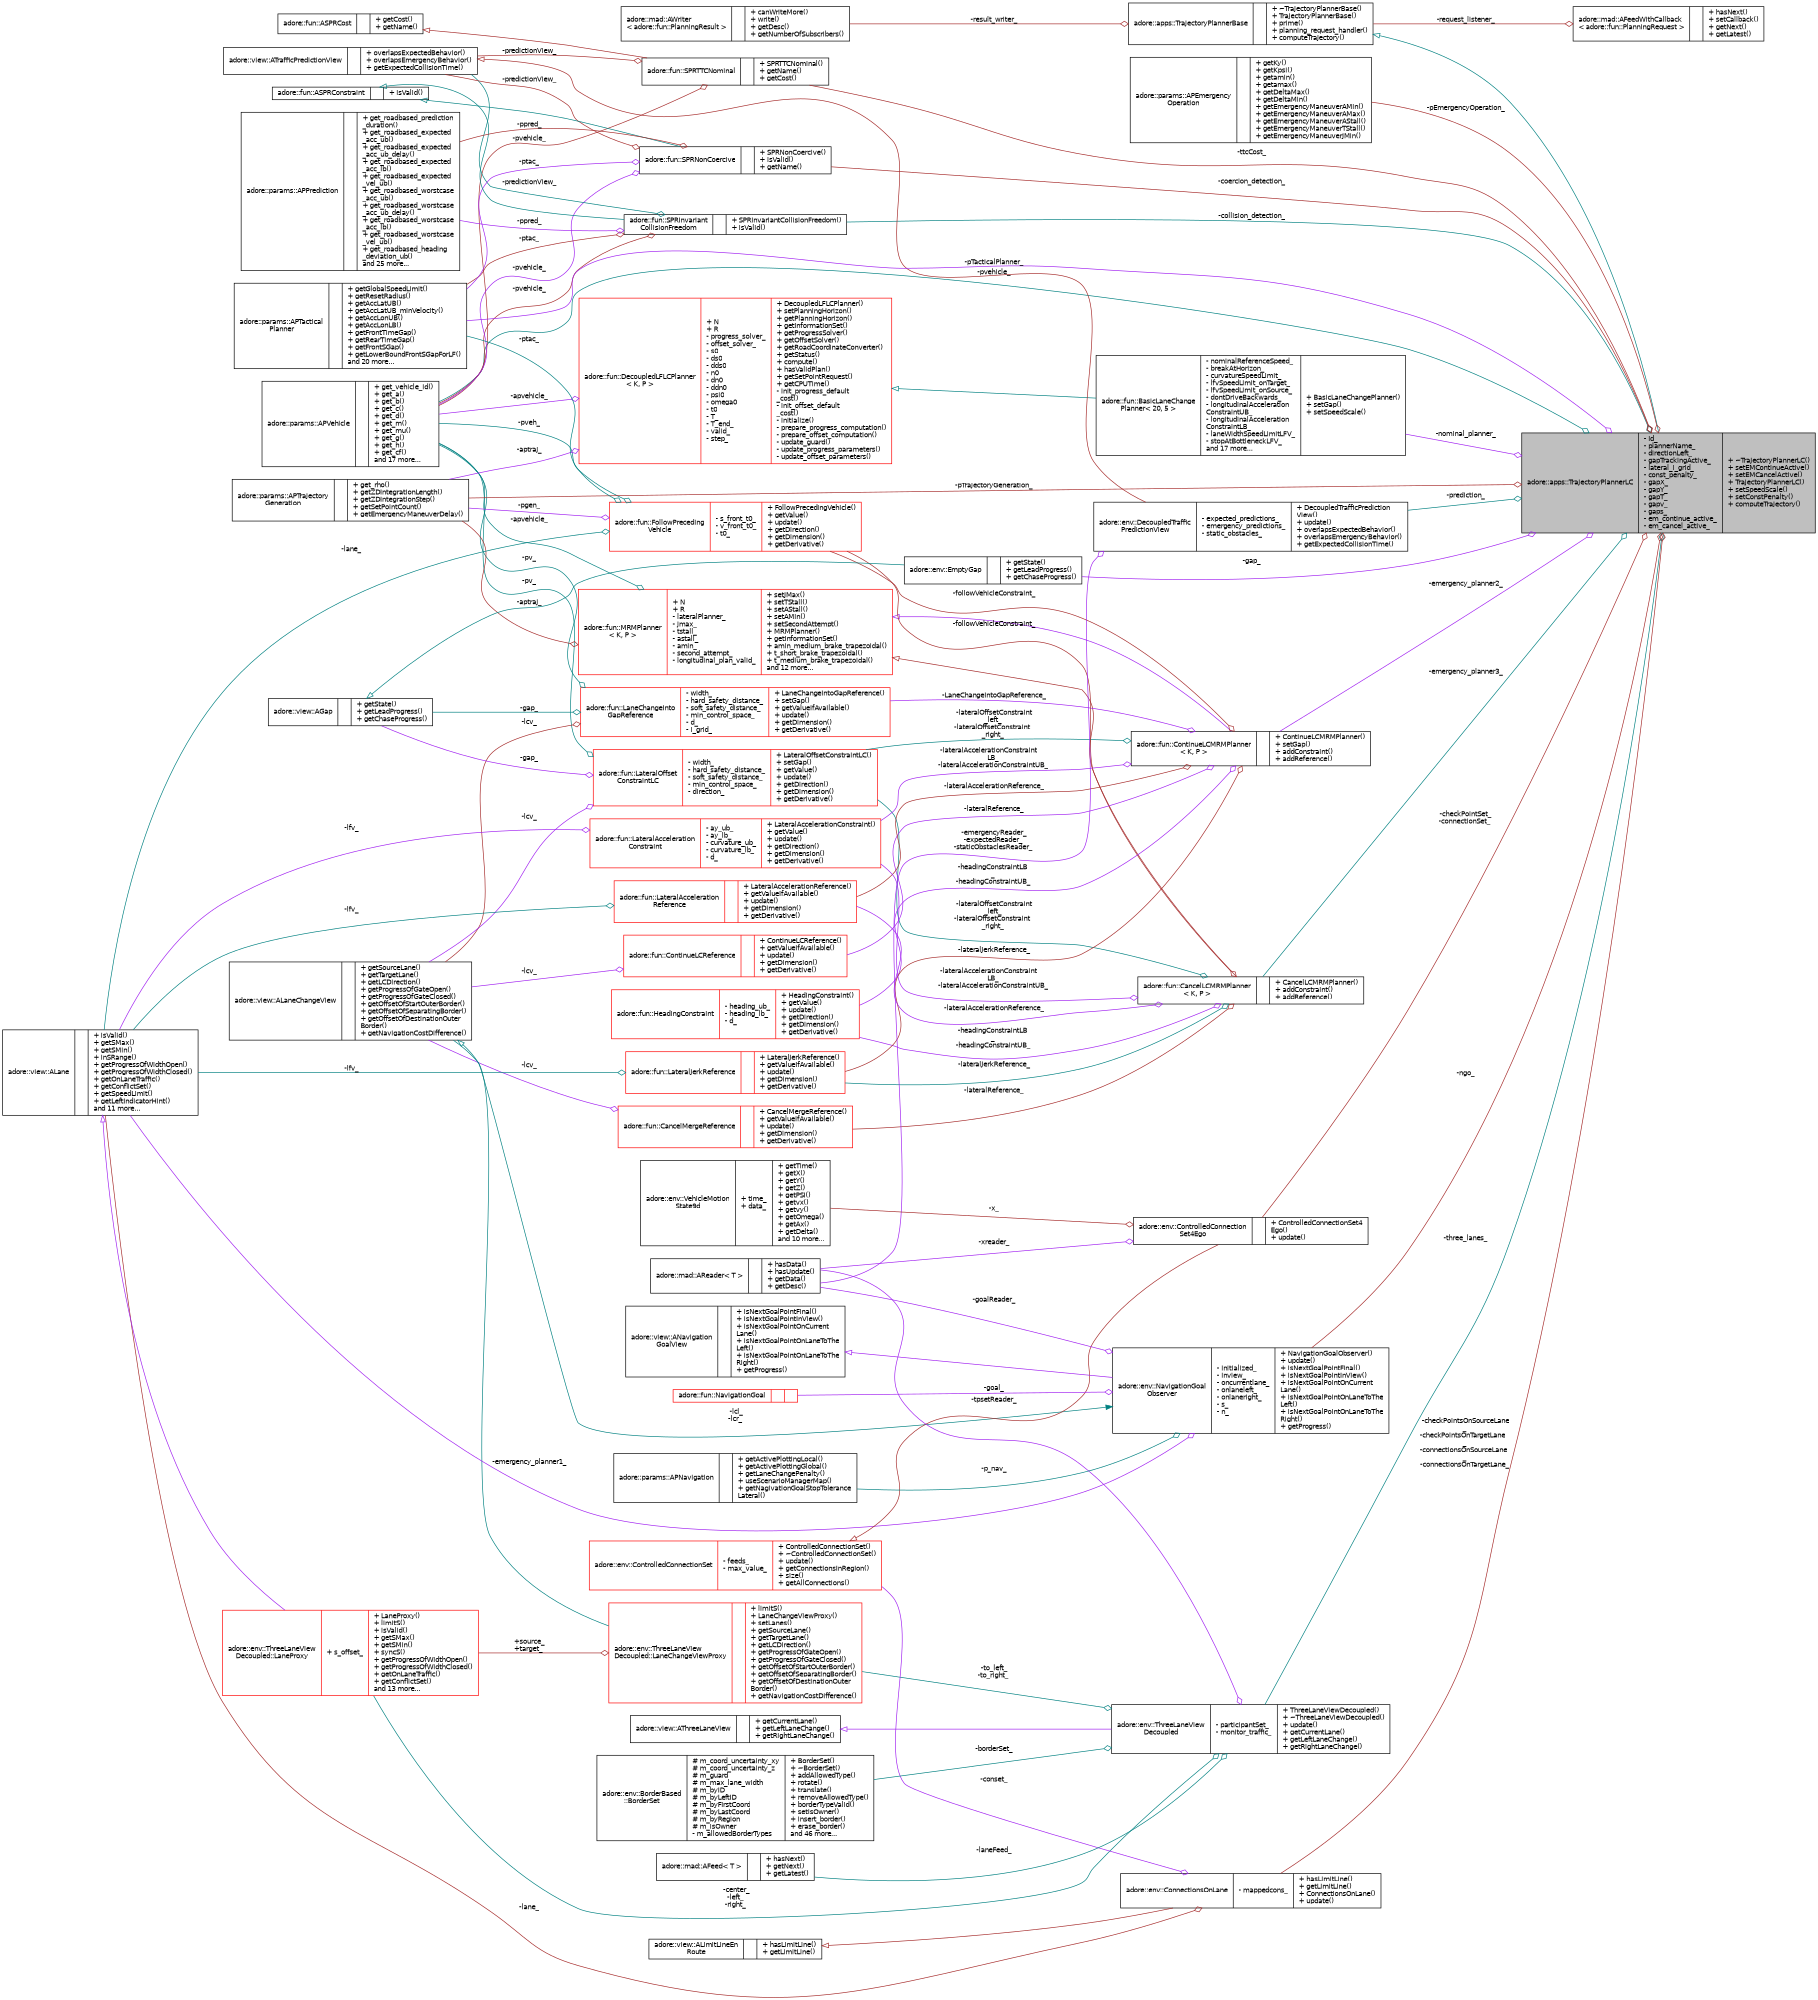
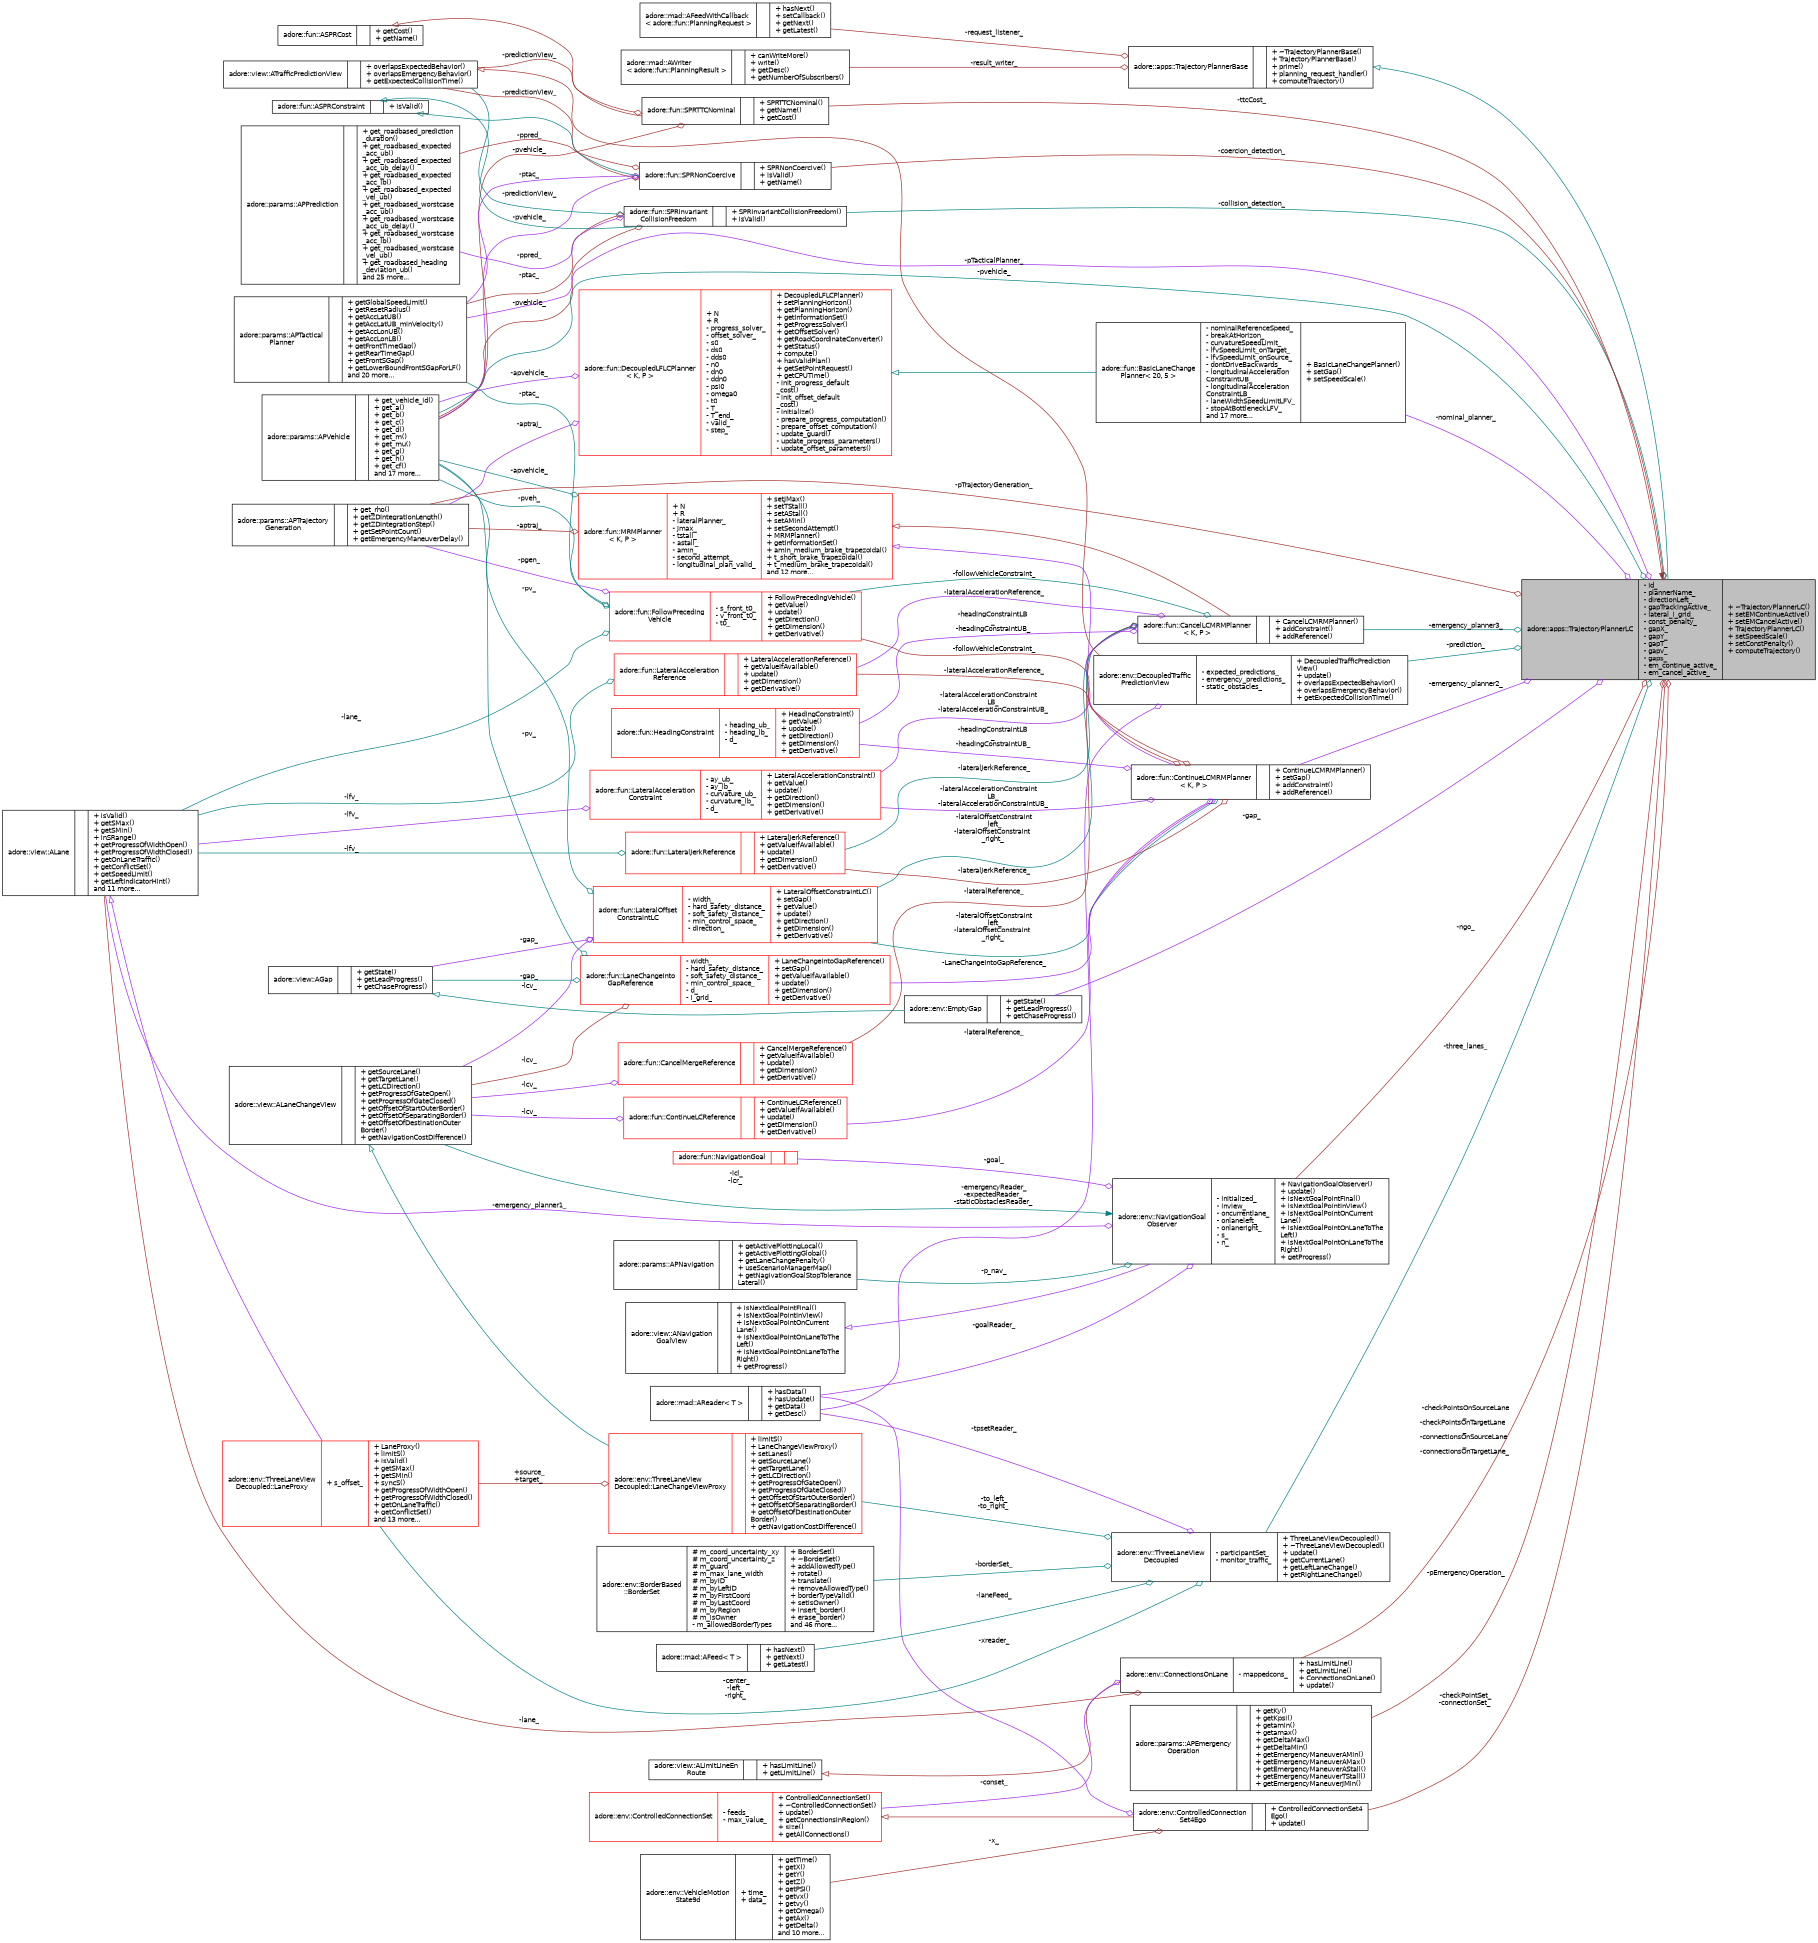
edge "adore::apps::TrajectoryPlannerBase" -> "adore::mad::AFeedWithCallback": reversed
edge "adore::fun::SPRTTCNominal" -> "adore::apps::TrajectoryPlannerLC": arrowhead odiamond -> normal
edge "adore::fun::FollowPreceding" -> "adore::fun::CancelLCMRMPlanner": color brown -> teal
node "adore::view::AThreeLaneView": removed
